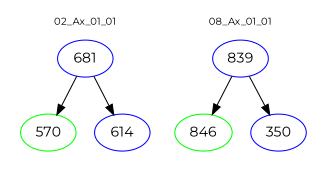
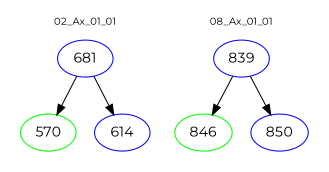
node "350": label "350" -> "850"
